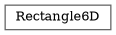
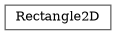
node "Rectangle6D": label "Rectangle6D" -> "Rectangle2D"
